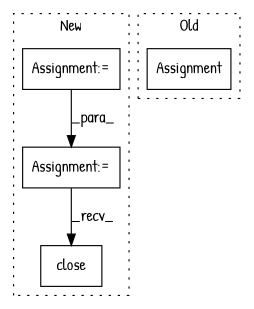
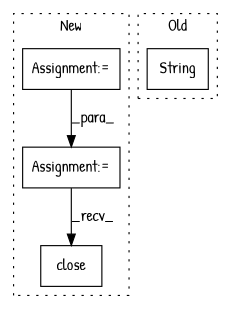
node "Assignment": label "Assignment" -> "String"
